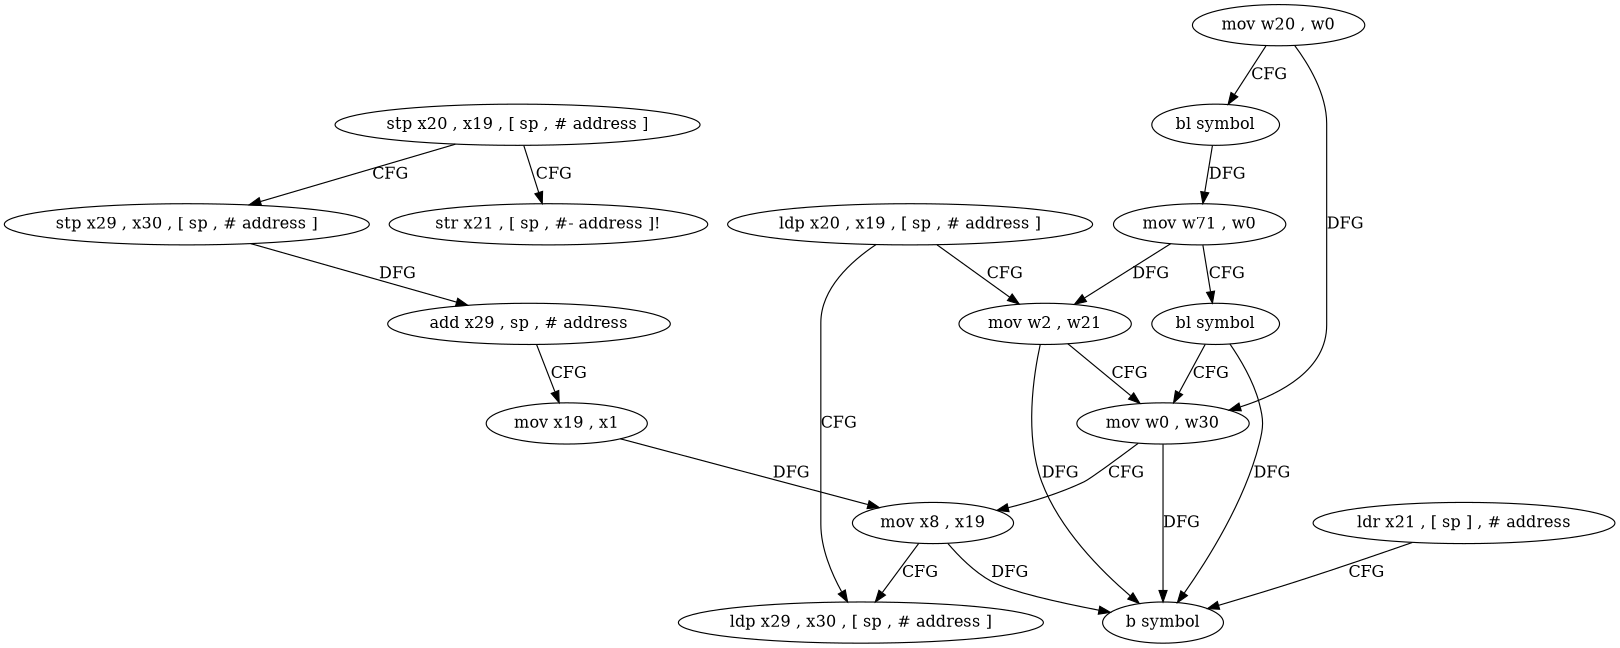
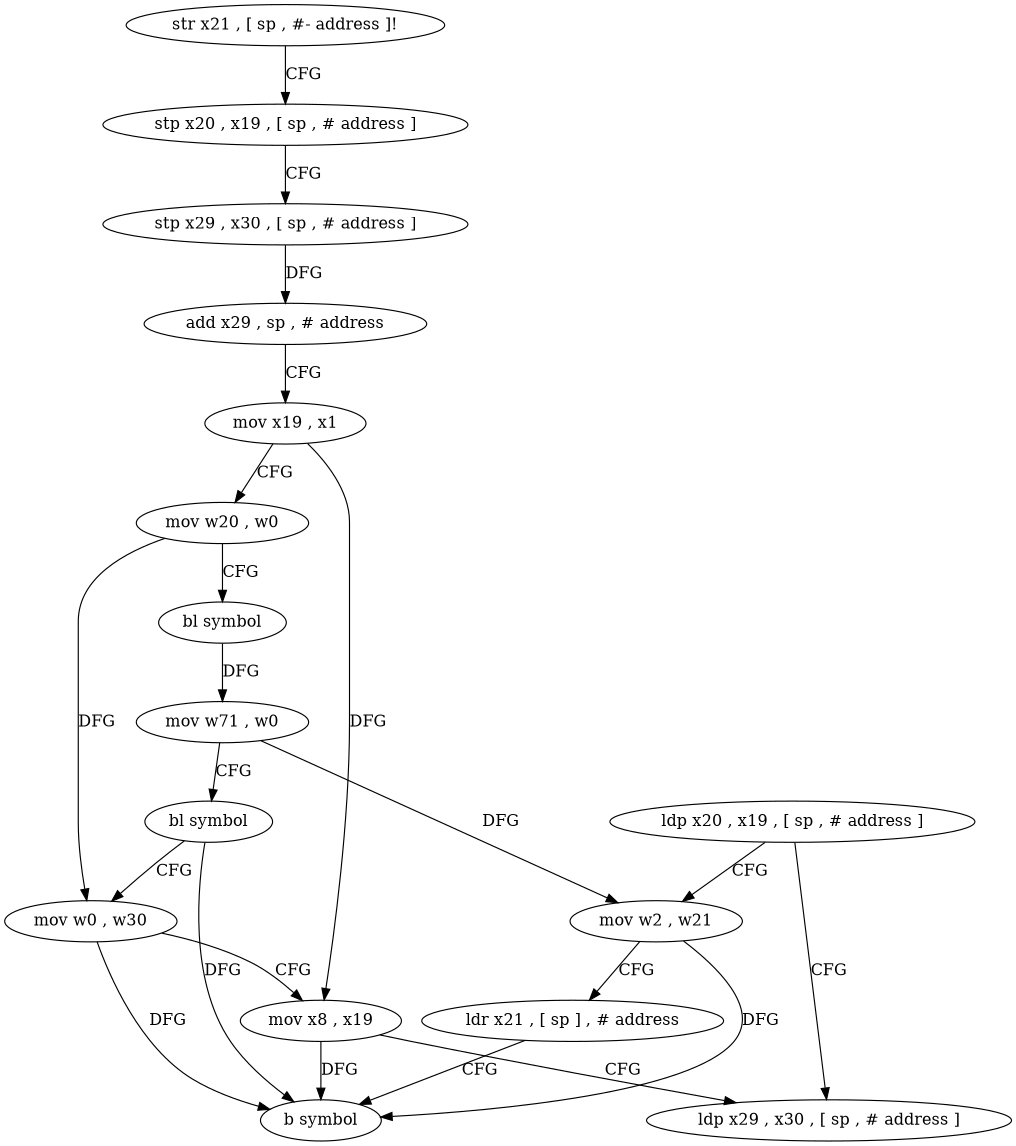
edge "stp x20 , x19 , [ sp , # address ]" -> "str x21 , [ sp , #- address ]!": reversed
edge "mov w2 , w21" -> "mov w0 , w30": now "mov w2 , w21" -> "ldr x21 , [ sp ] , # address"
edge "mov x19 , x1" -> "mov w20 , w0": added, label "CFG"
